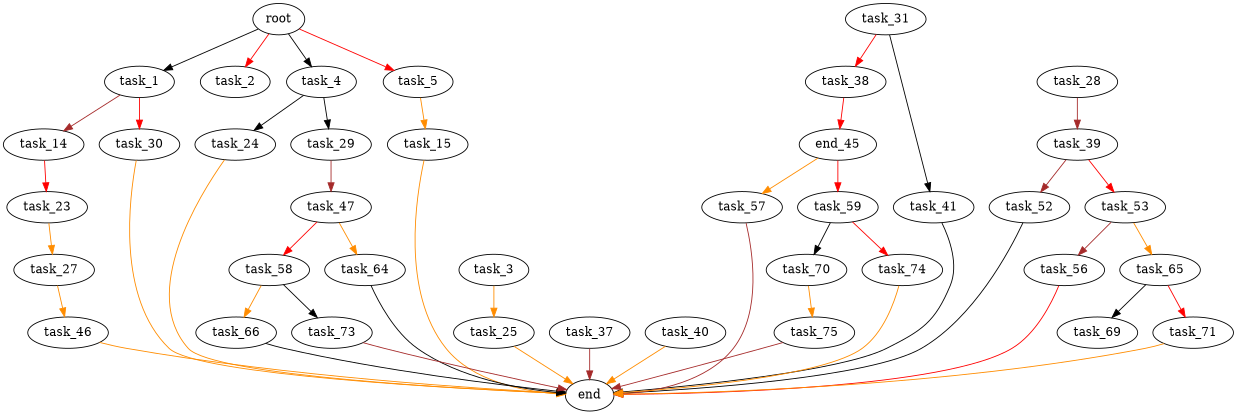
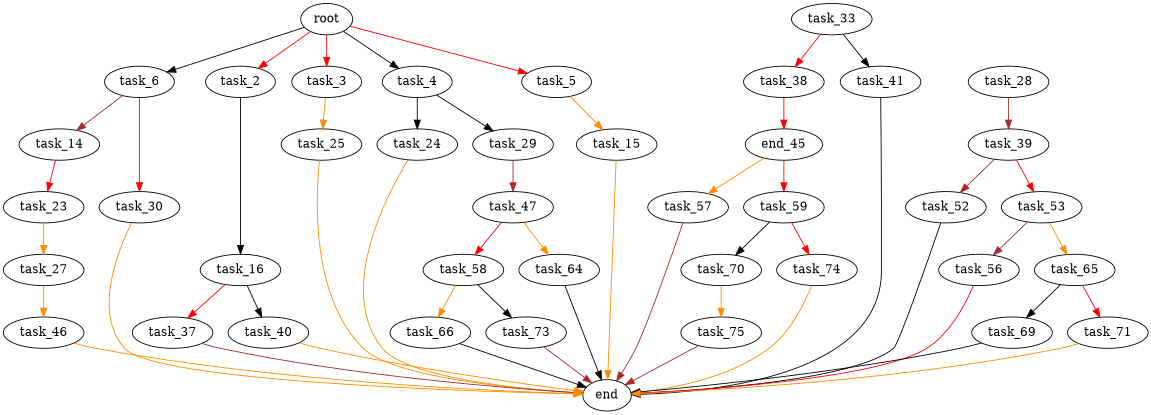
node "task_31": label "task_31" -> "task_33"
edge "root" -> "task_3": added
node "task_1": label "task_1" -> "task_6"
node "task_16": added
edge "task_69" -> "end": added
